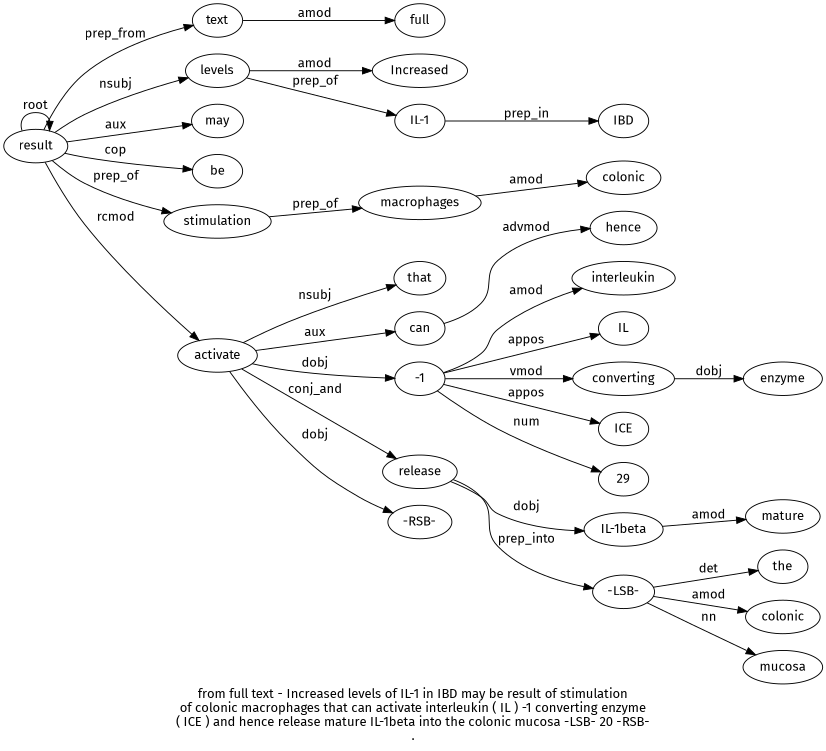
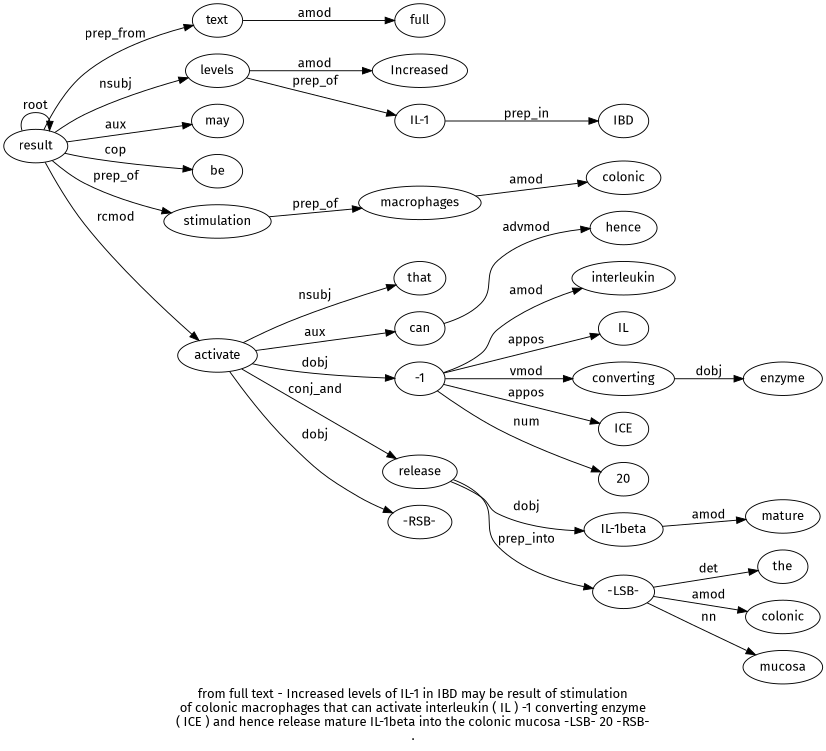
node "29": label "29" -> "20"
